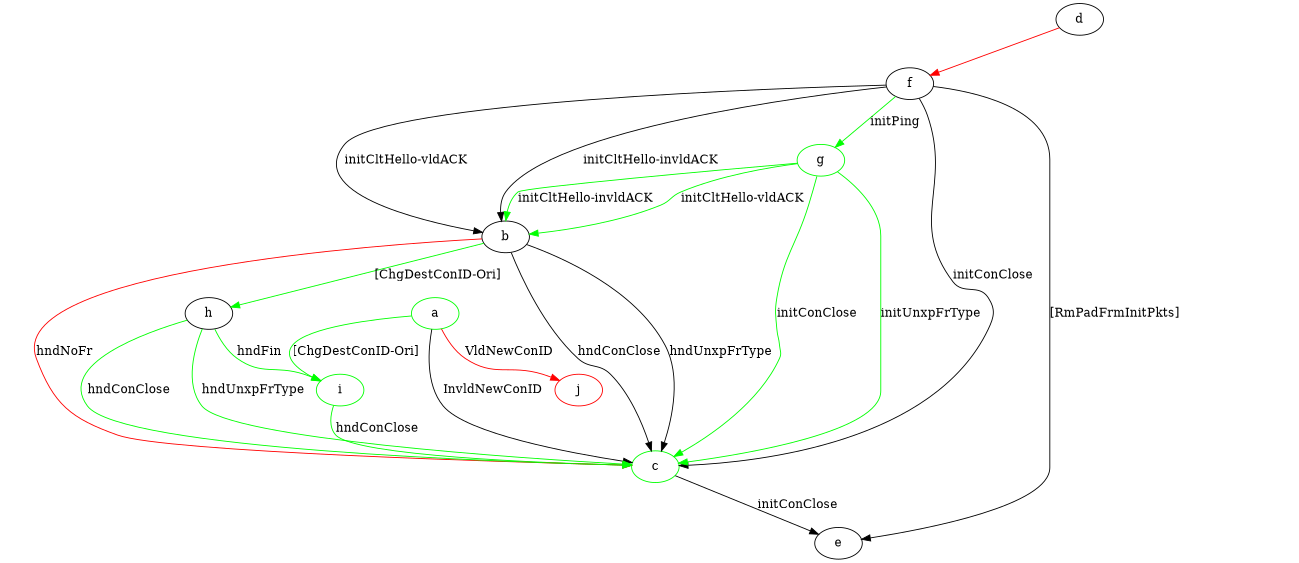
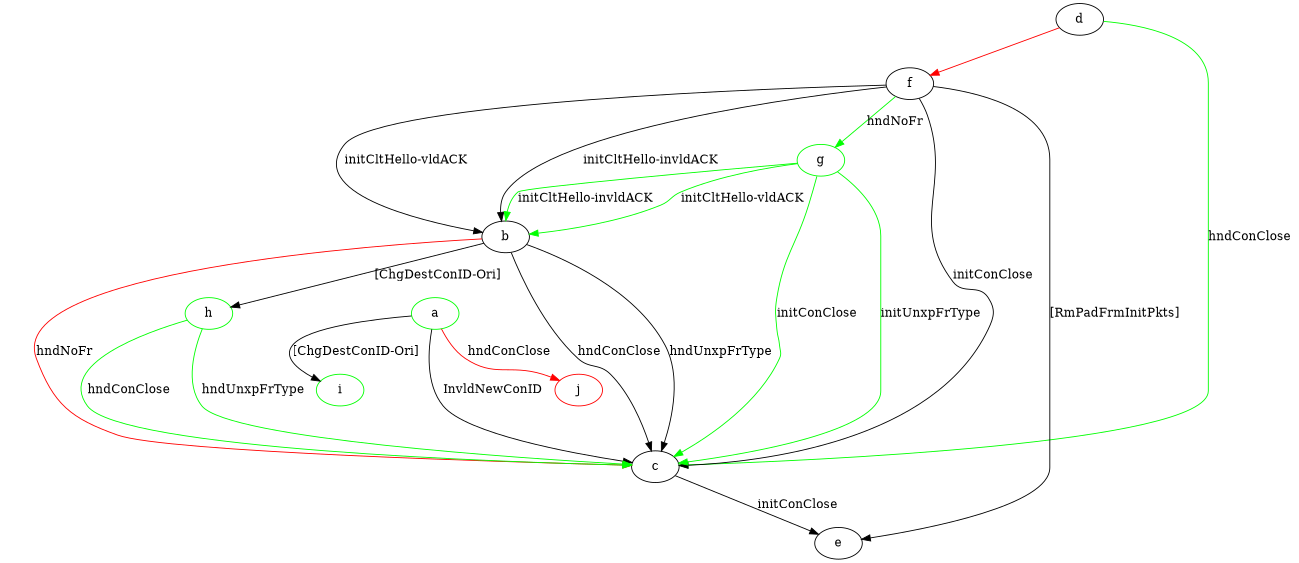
edge "f" -> "g": label "initPing " -> "hndNoFr "
edge "b" -> "h": color green -> black
node "h": color black -> green
edge "a" -> "i": color green -> black
edge "a" -> "j": label "VldNewConID " -> "hndConClose "
edge "h" -> "i": removed, label "hndFin"
edge "i" -> "c": now "d" -> "c"
node "c": color green -> black
